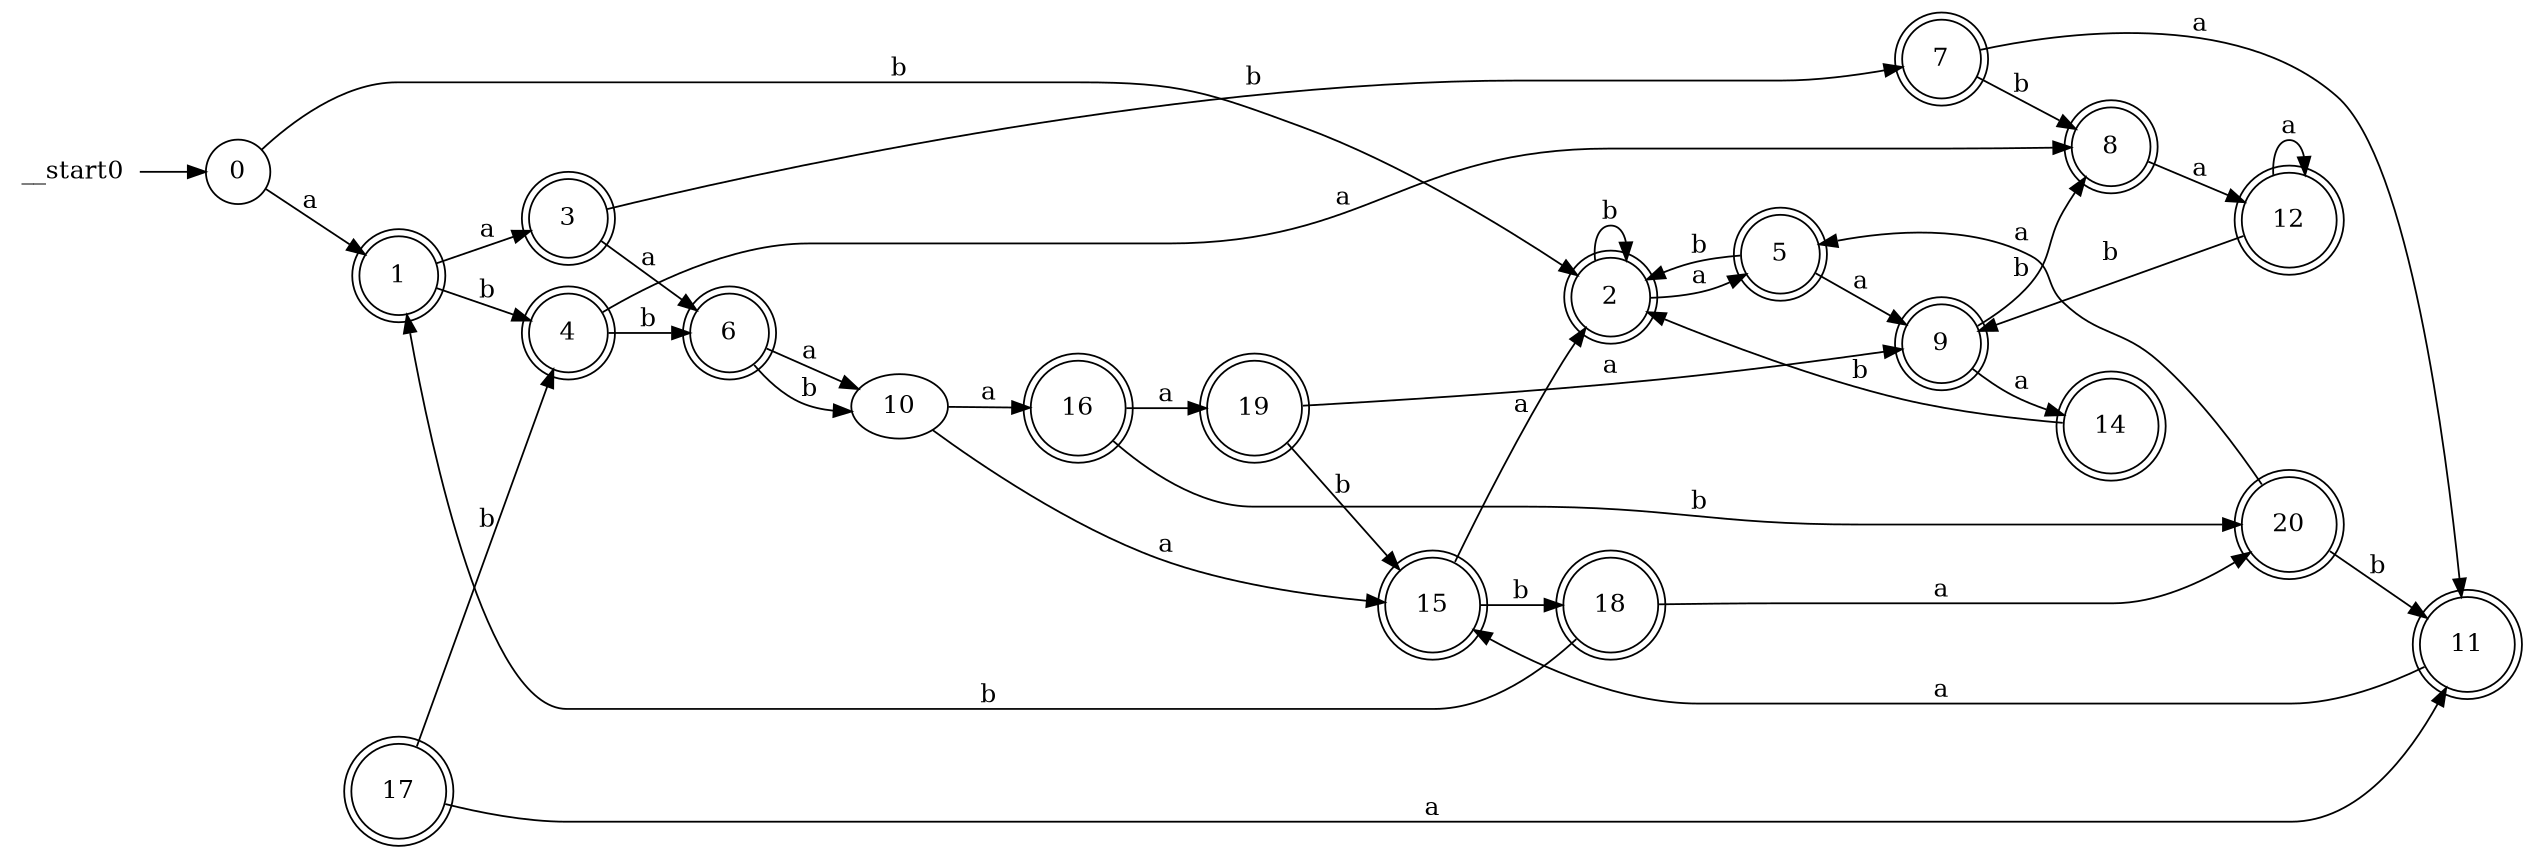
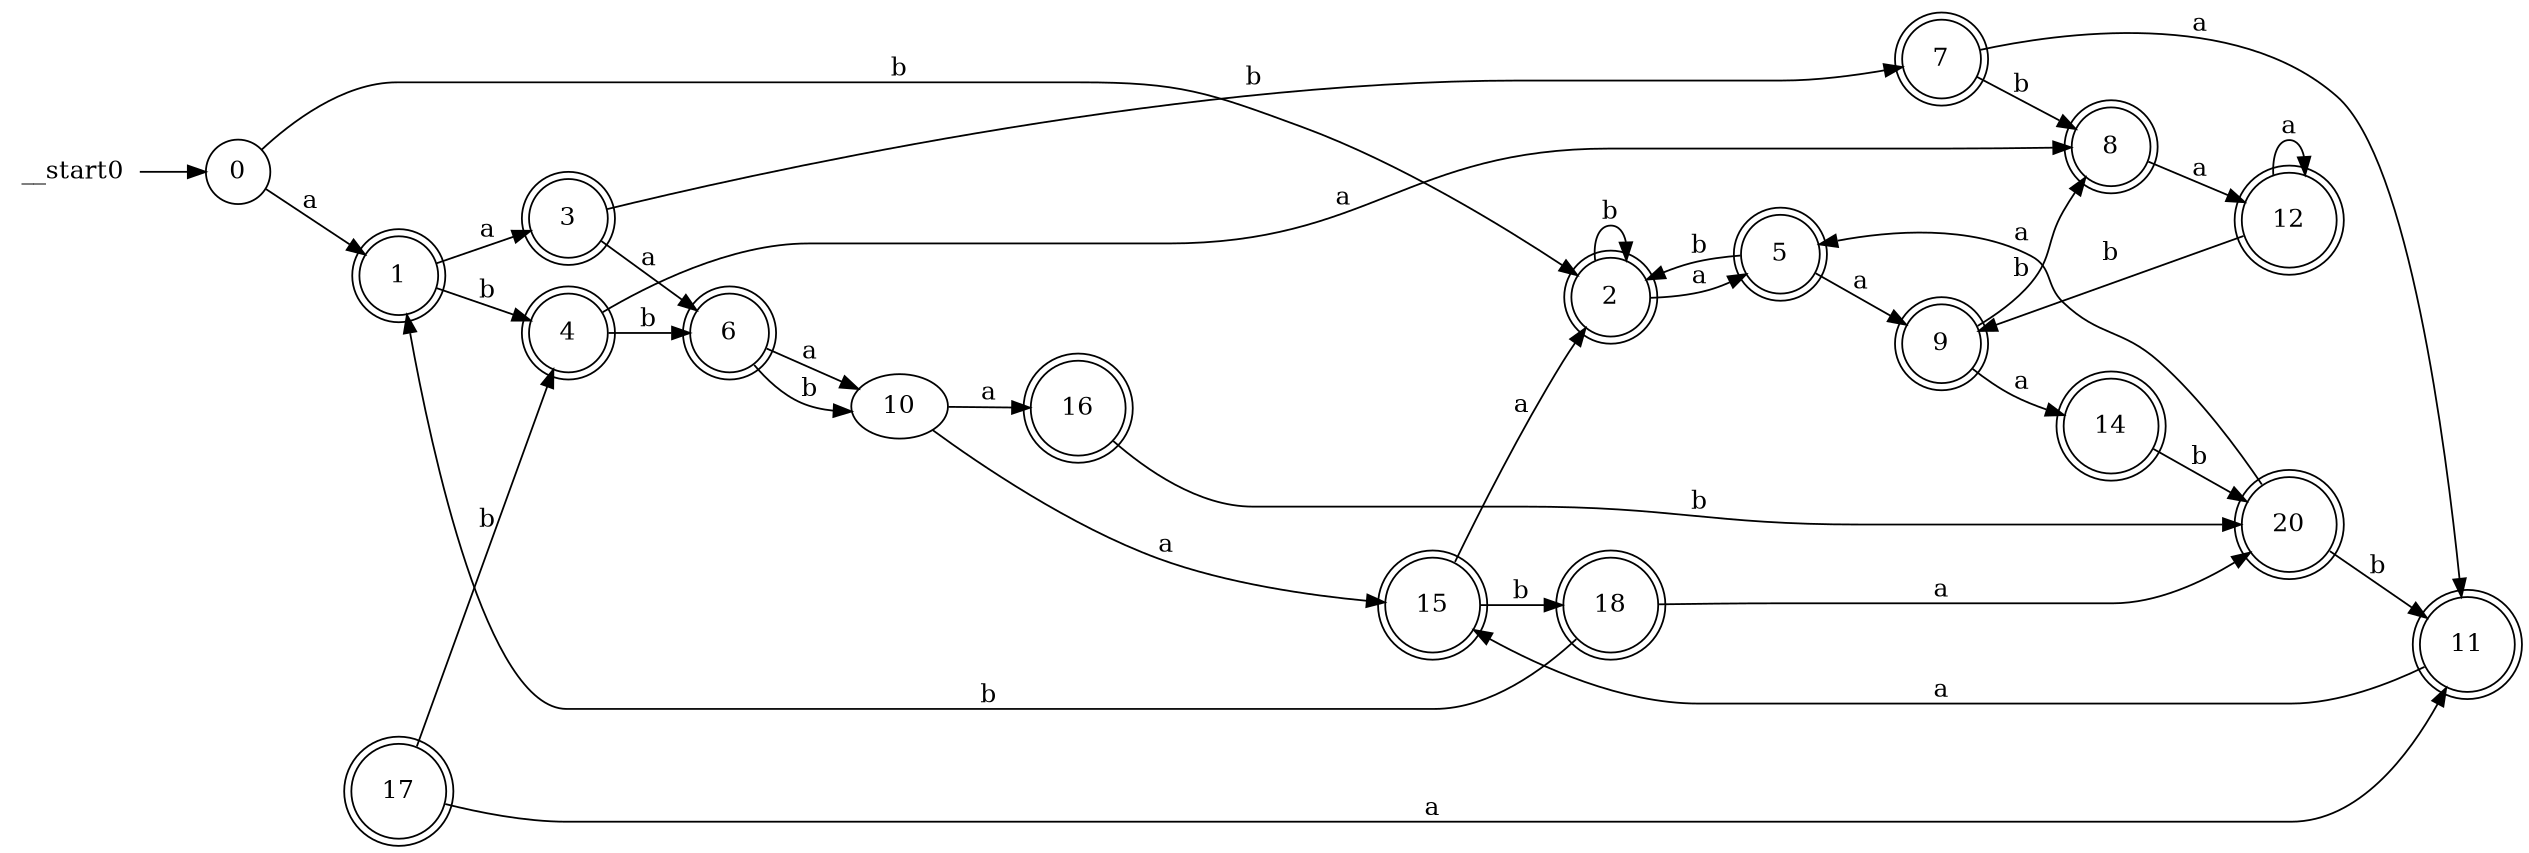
edge "14" -> "2": now "14" -> "20"
node "19": removed
